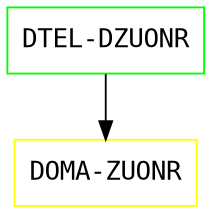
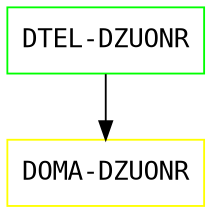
node "DOMA-ZUONR": label "DOMA-ZUONR" -> "DOMA-DZUONR"
